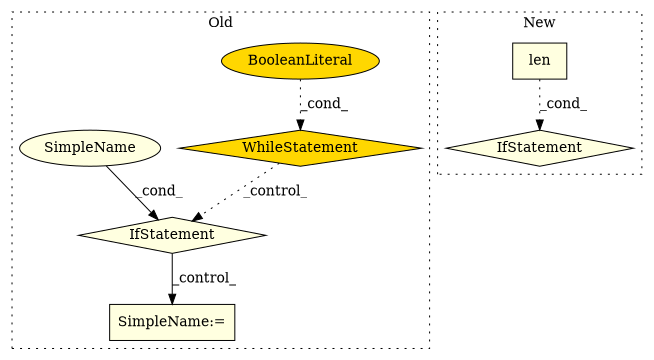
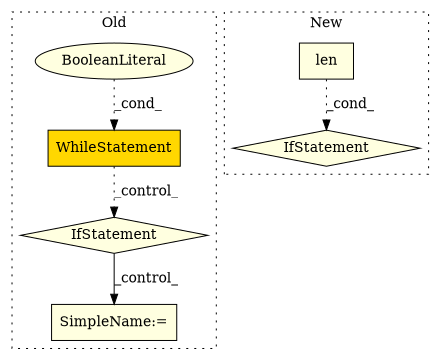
node "BooleanLiteral": fillcolor gold -> lightyellow
node "SimpleName": removed
node "WhileStatement": shape diamond -> box
